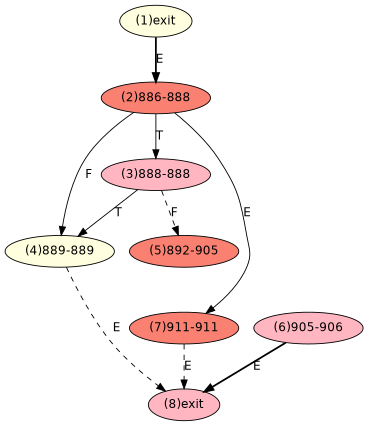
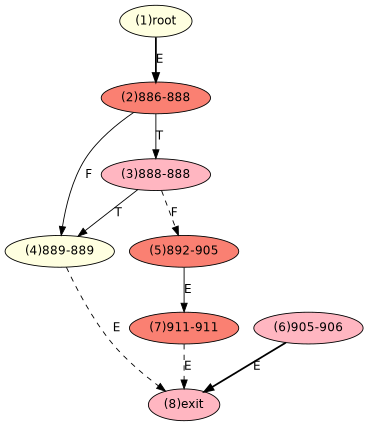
node "(1)exit": label "(1)exit" -> "(1)root"
edge "(2)886-888" -> "(7)911-911": now "(5)892-905" -> "(7)911-911"
